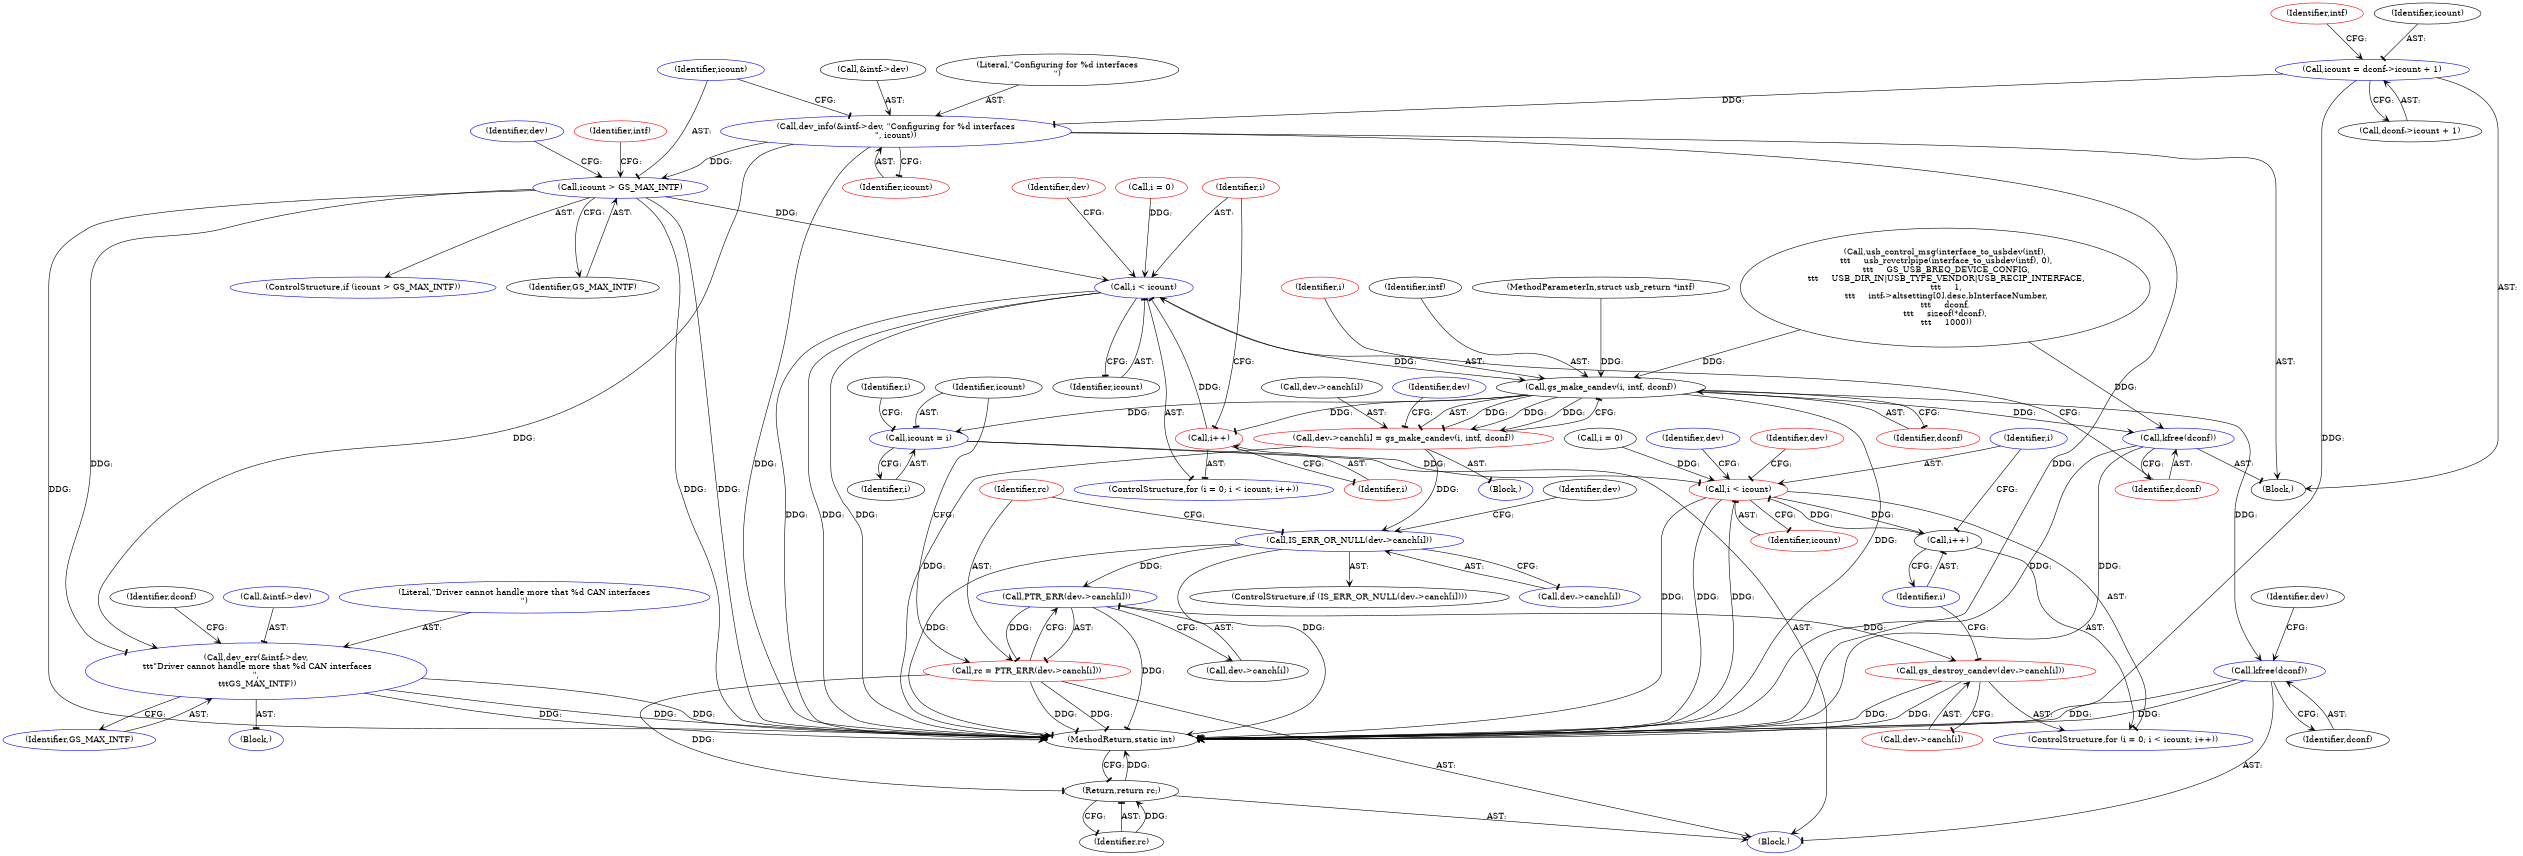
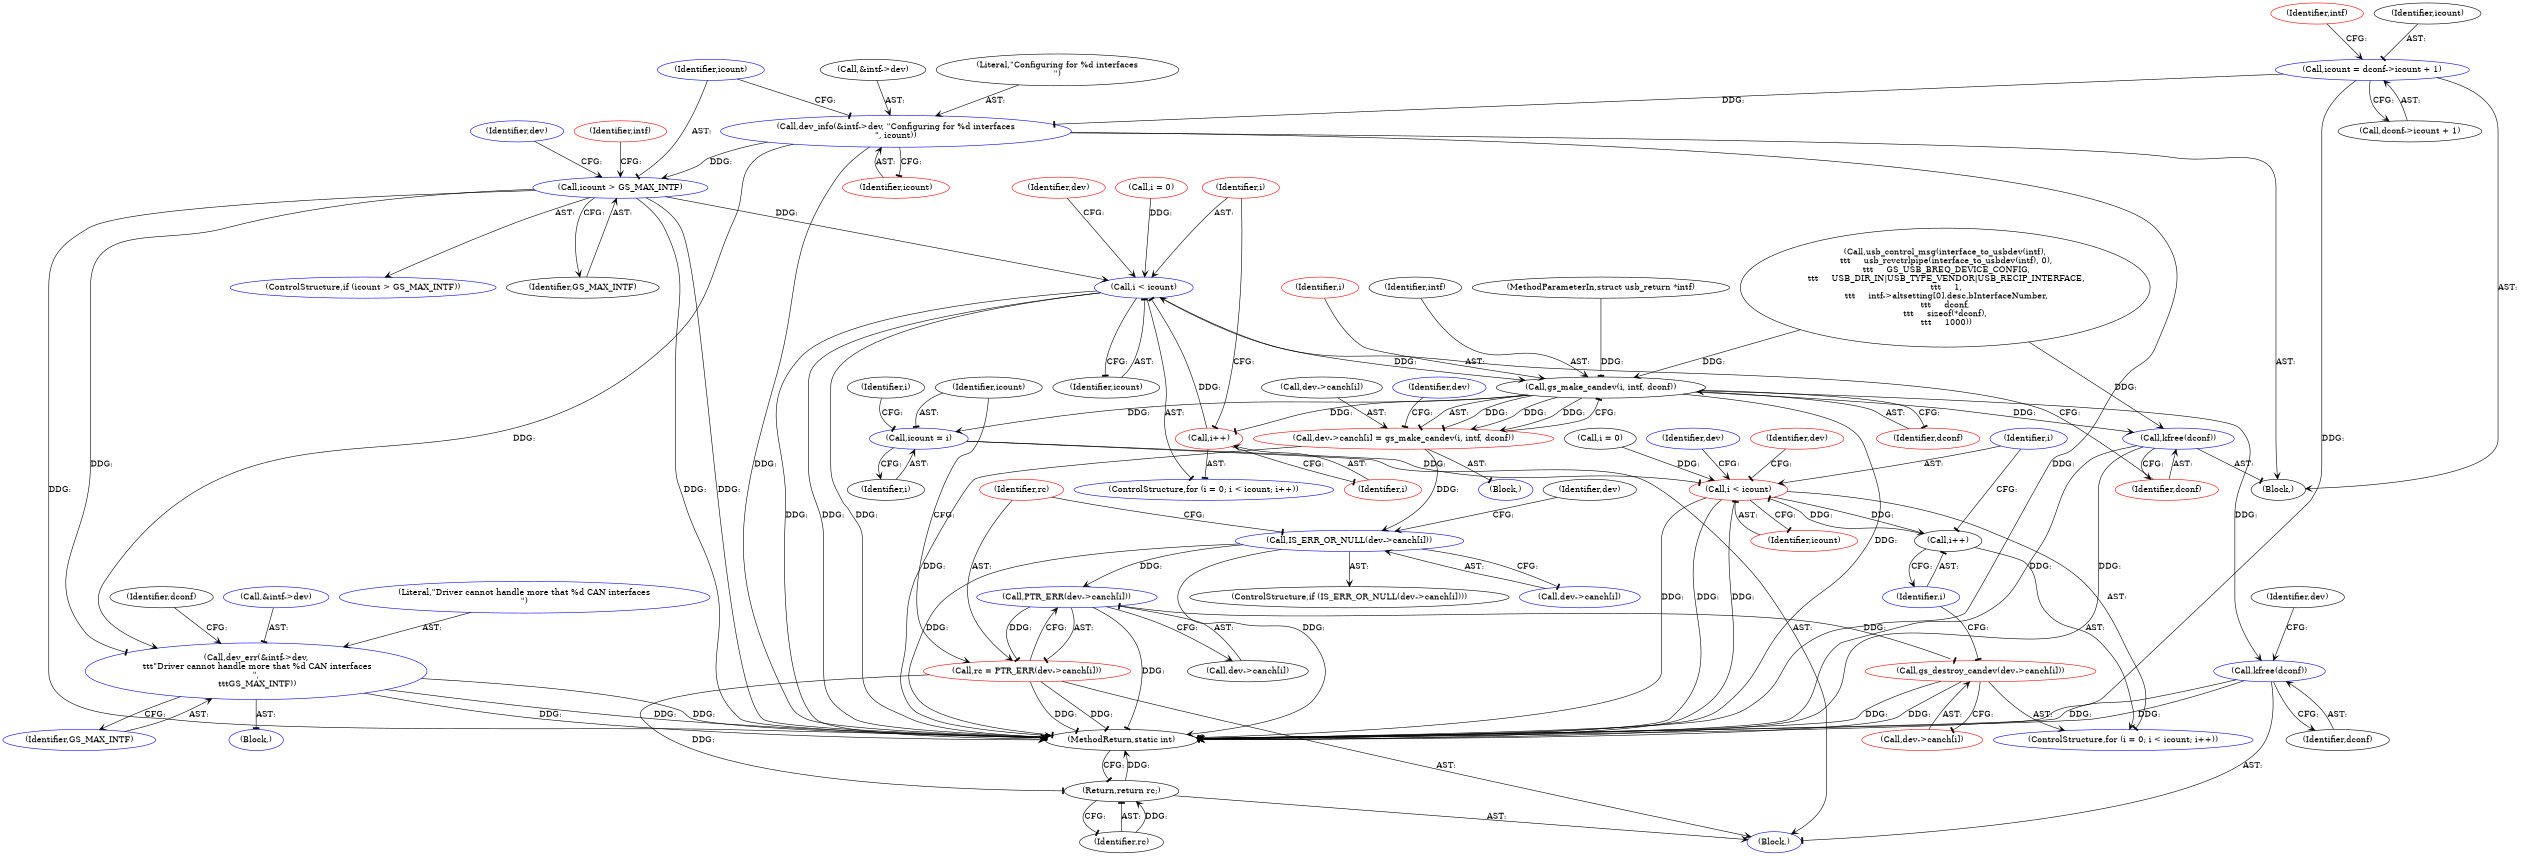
edge "(MethodParameterIn,struct usb_return *intf)" -> "(Call,gs_make_candev(i, intf, dconf))": arrowhead vee -> tee
edge "(Call,PTR_ERR(dev->canch[i]))" -> "(Call,gs_destroy_candev(dev->canch[i]))": arrowhead vee -> tee
